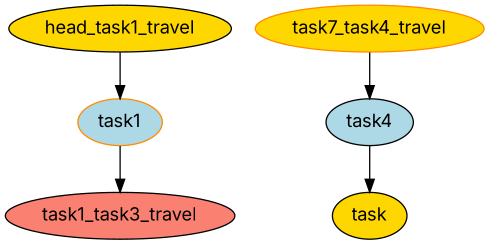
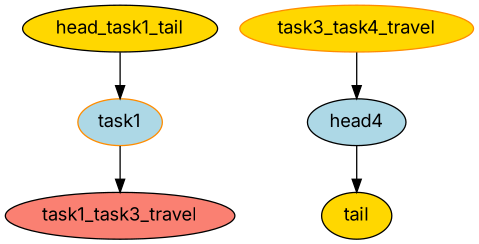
node "head_task1_travel": label "head_task1_travel" -> "head_task1_tail"
node "task7_task4_travel": label "task7_task4_travel" -> "task3_task4_travel"
node "task4": label "task4" -> "head4"
node "task": label "task" -> "tail"
